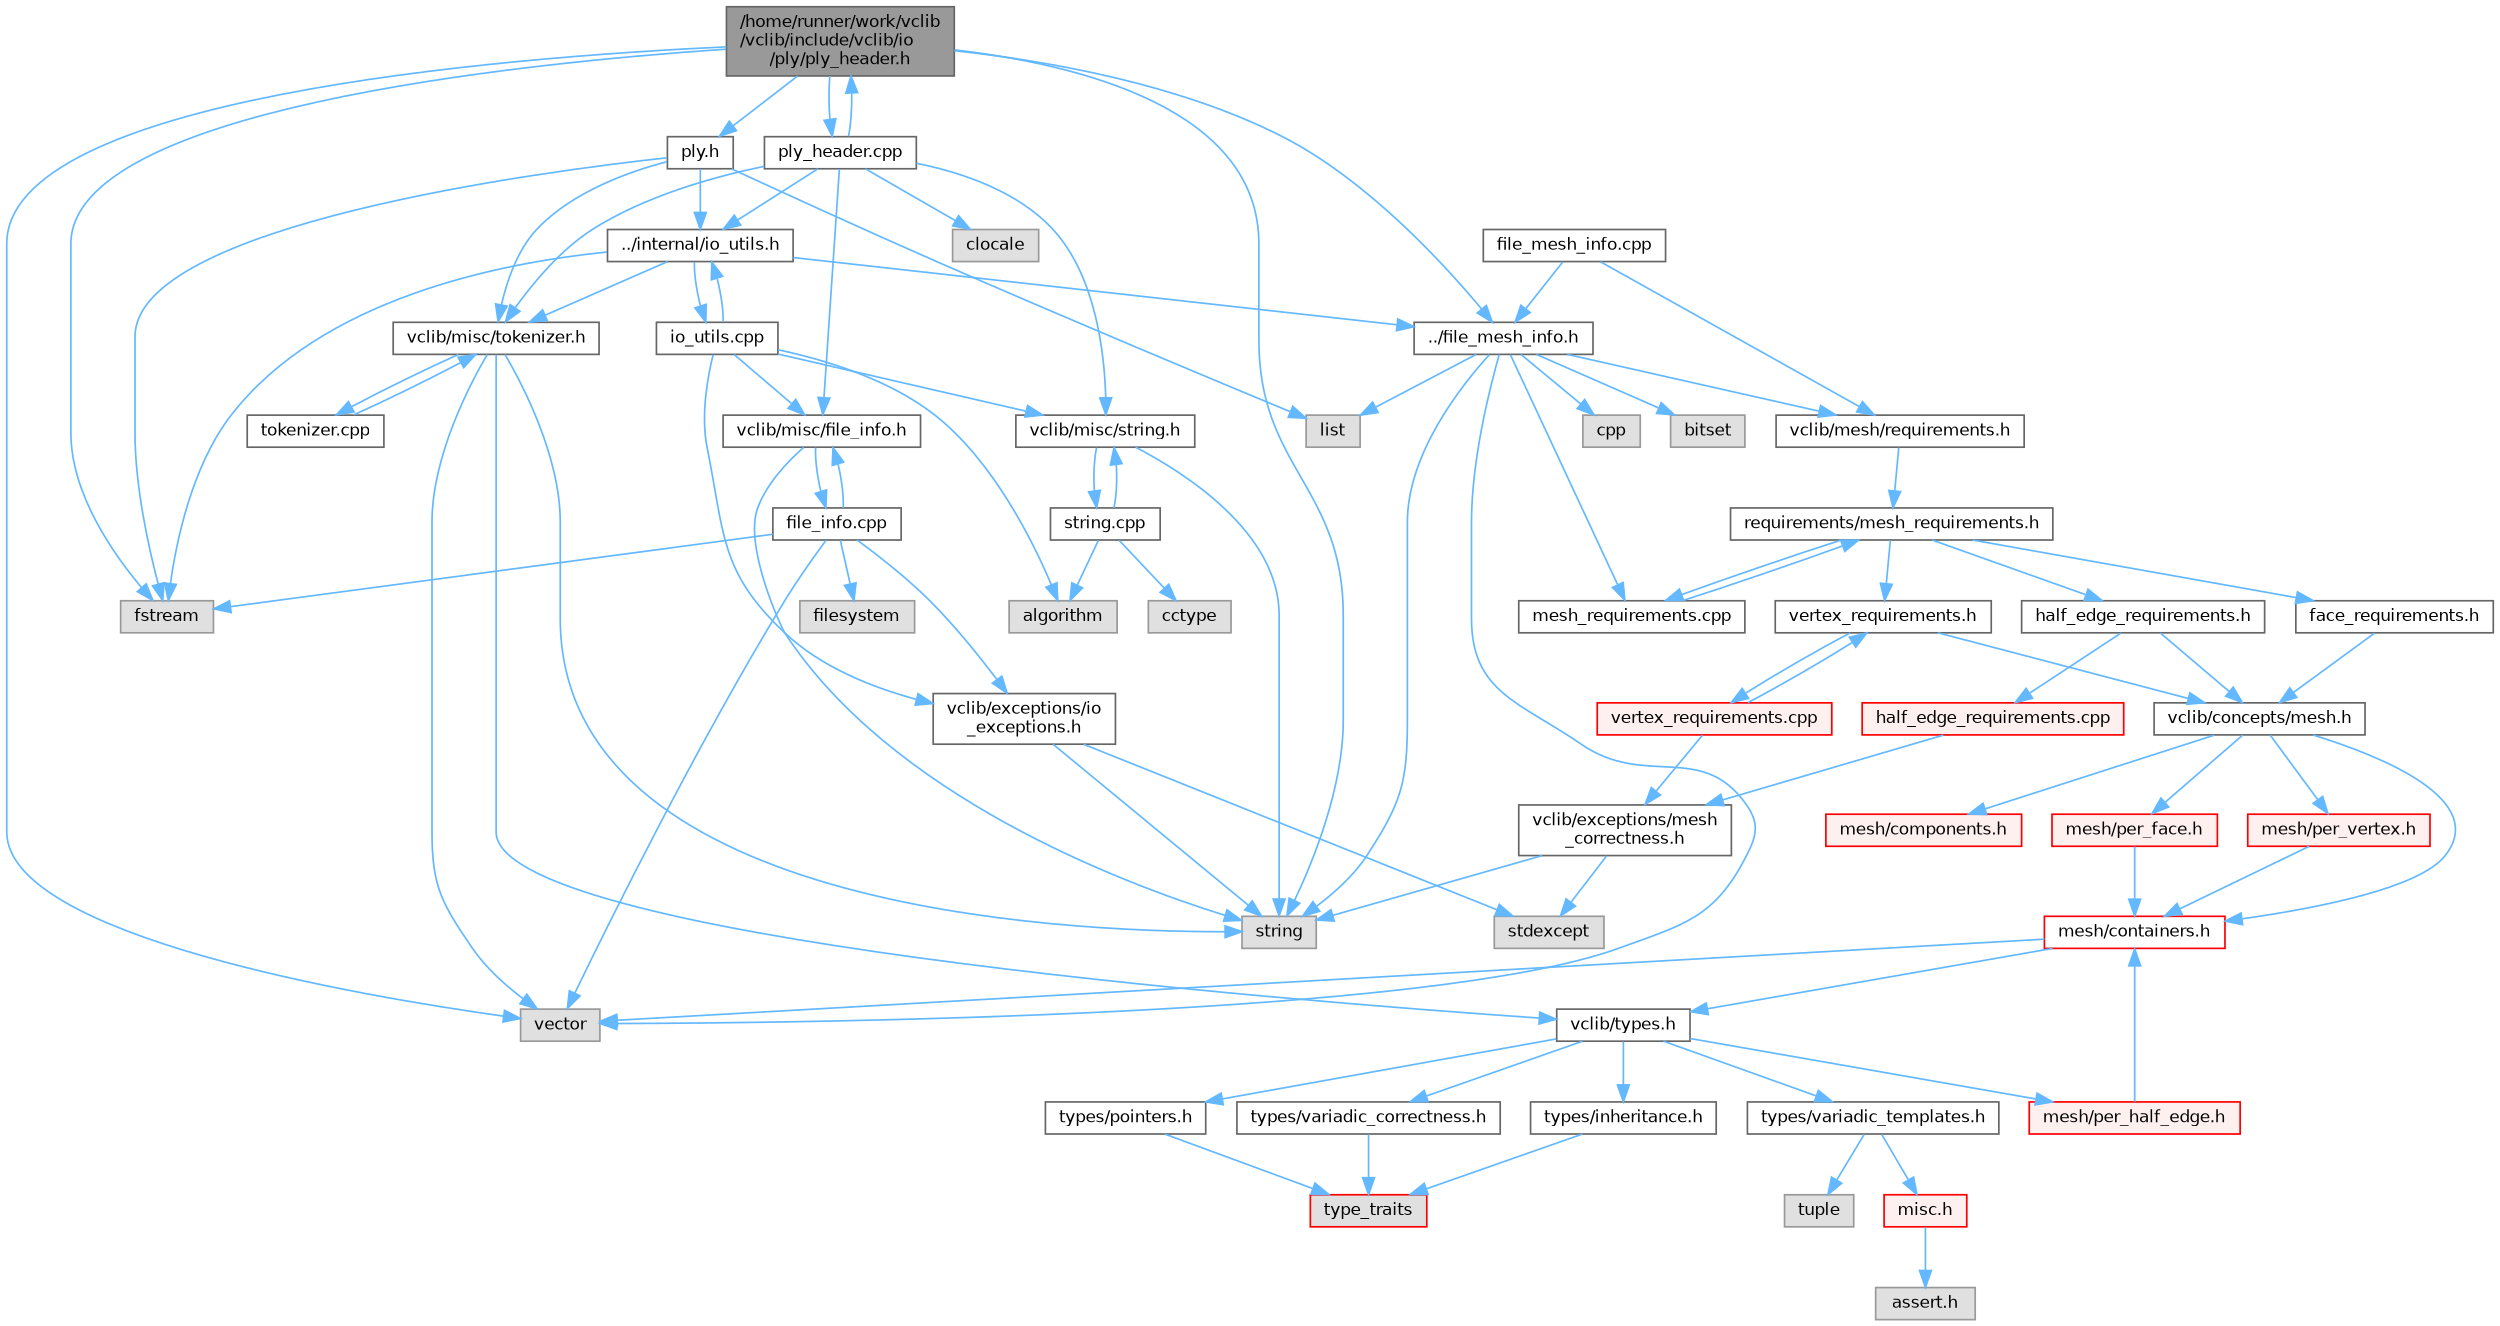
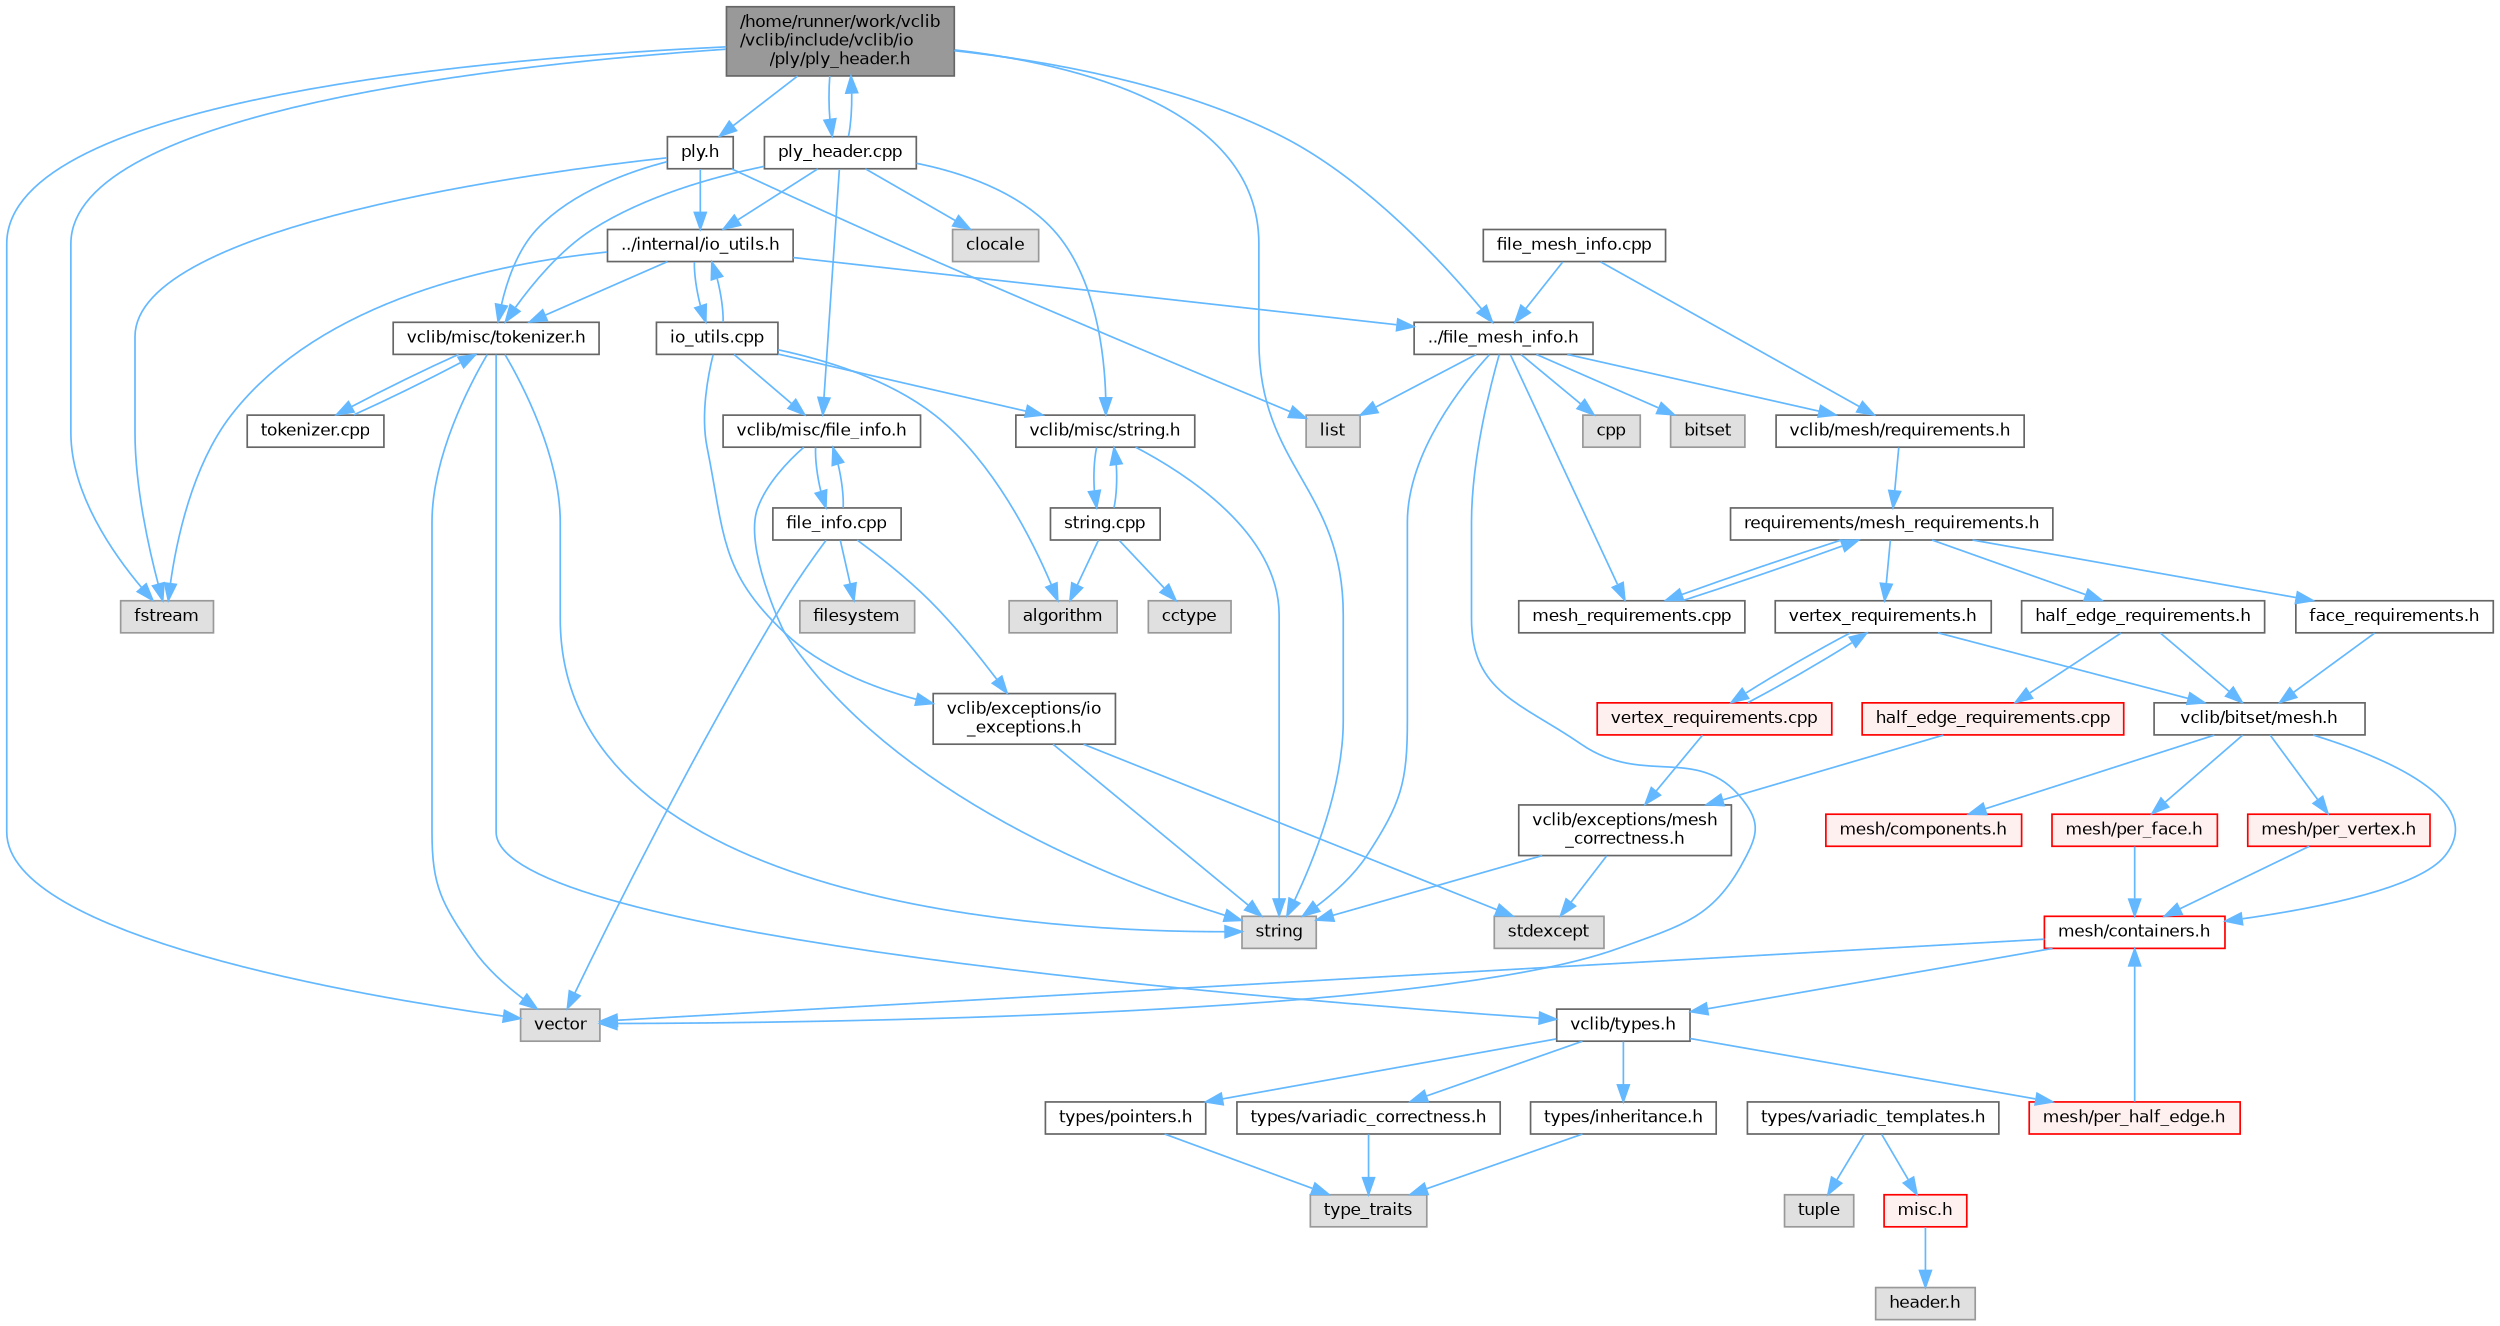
edge "file_info.cpp" -> "fstream": removed
node "vclib/concepts/mesh.h": label "vclib/concepts/mesh.h" -> "vclib/bitset/mesh.h"
edge "vclib/types.h" -> "types/variadic_templates.h": removed
node "type_traits": color red -> grey60
node "assert.h": label "assert.h" -> "header.h"
